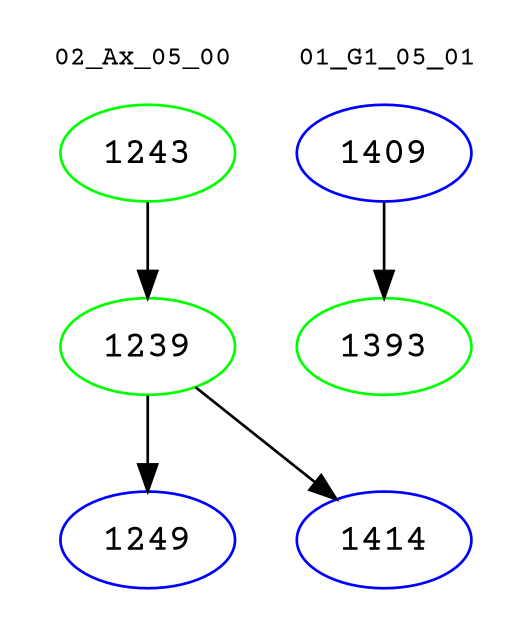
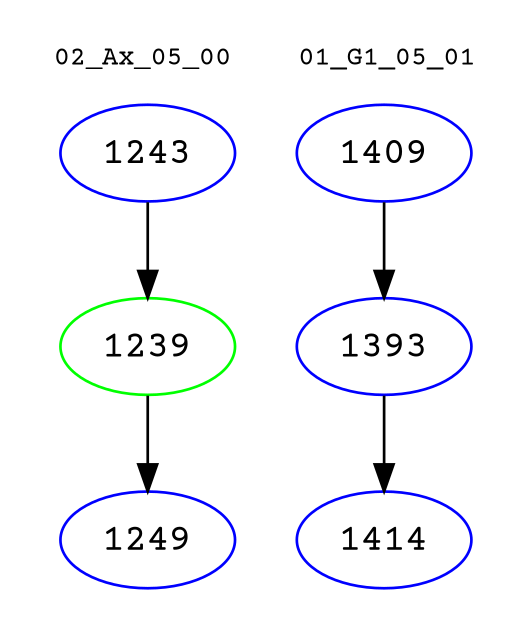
node "1243": color green -> blue
node "1393": color green -> blue
edge "1239" -> "1414": now "1393" -> "1414"
